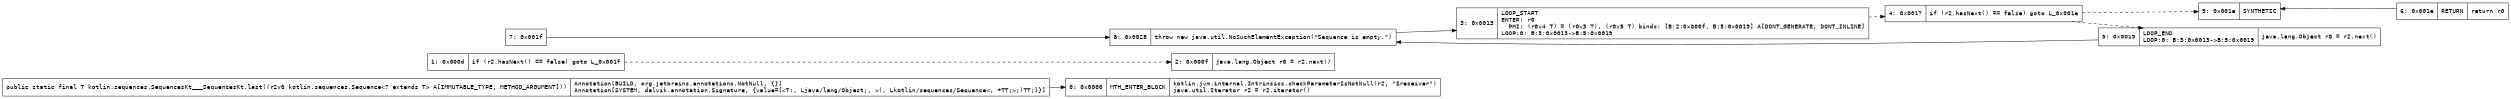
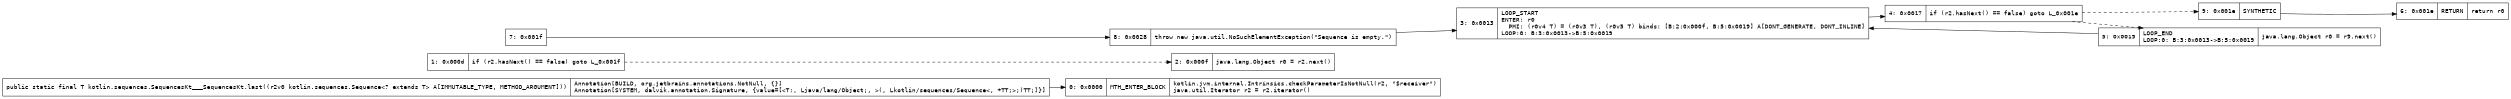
edge "6: 0x001e" -> "9: 0x001e": reversed
edge "3: 0x0013" -> "4: 0x0017": style dashed -> solid
node "5: 0x0019": text "java.lang.Object r0 = r2.next()" -> "java.lang.Object r0 = r9.next()"
edge "5: 0x0019" -> "8: 0x0028": now "5: 0x0019" -> "3: 0x0013"
